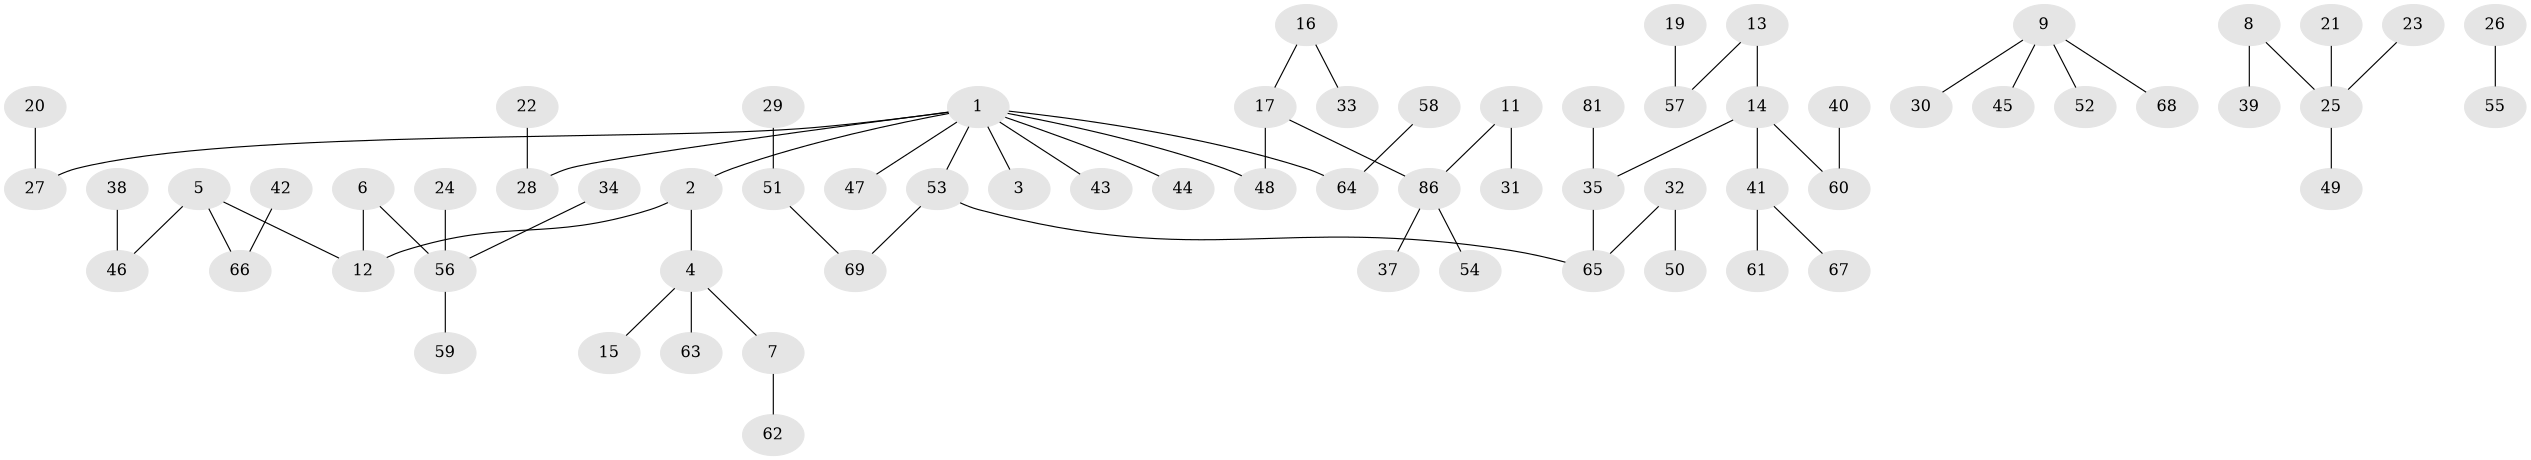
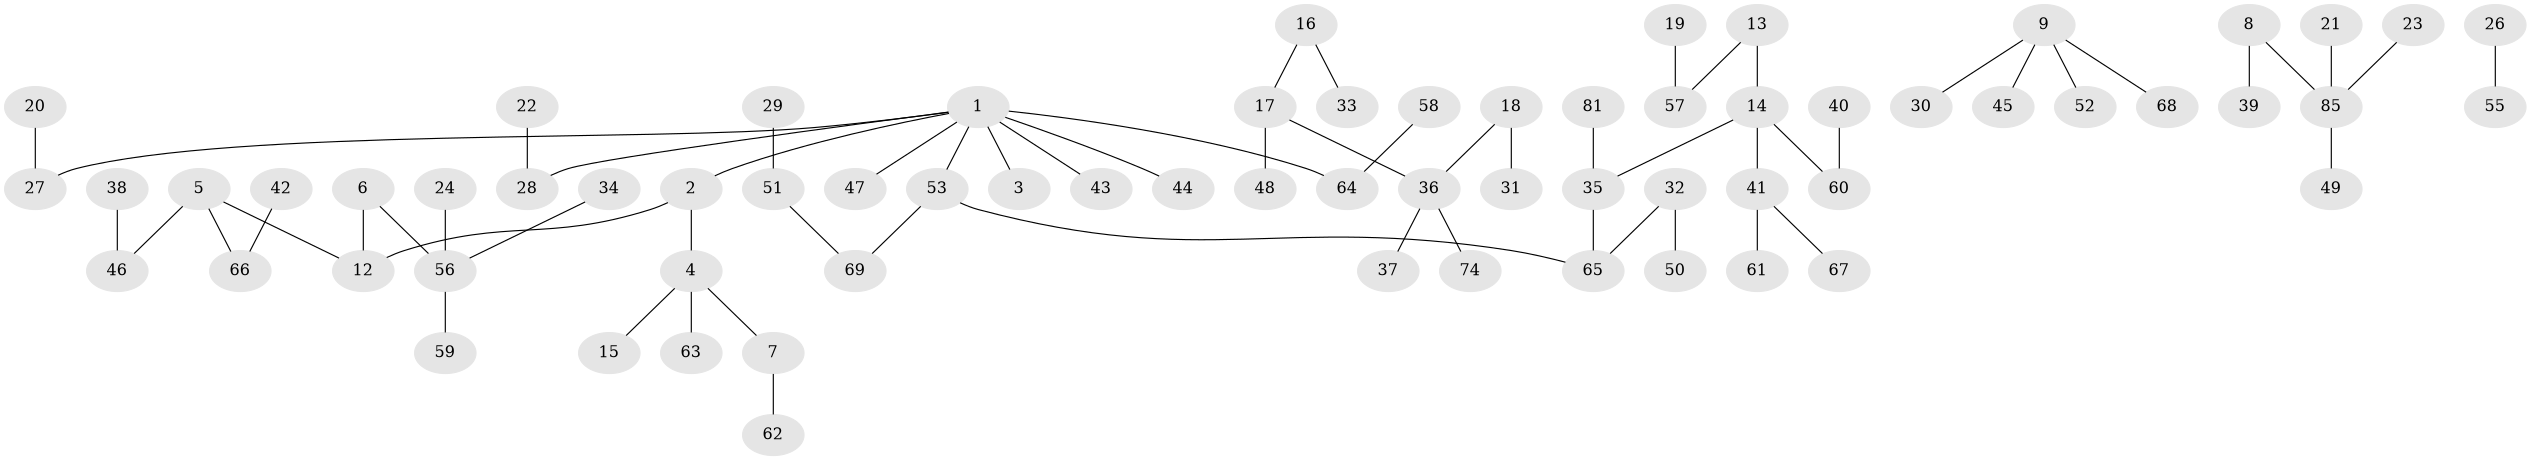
node "11": label "11" -> "18"
node "25": label "25" -> "85"
edge "1" -- "48": removed
node "86": label "86" -> "36"
node "54": label "54" -> "74"
